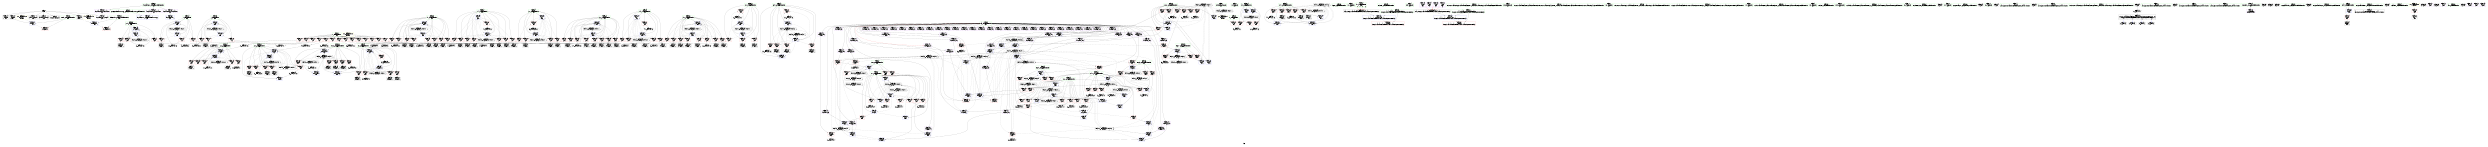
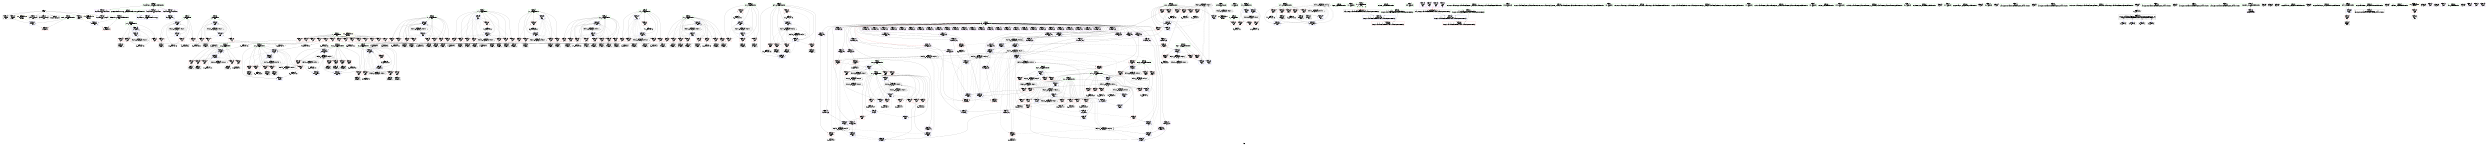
node "NodeID: 86": added
